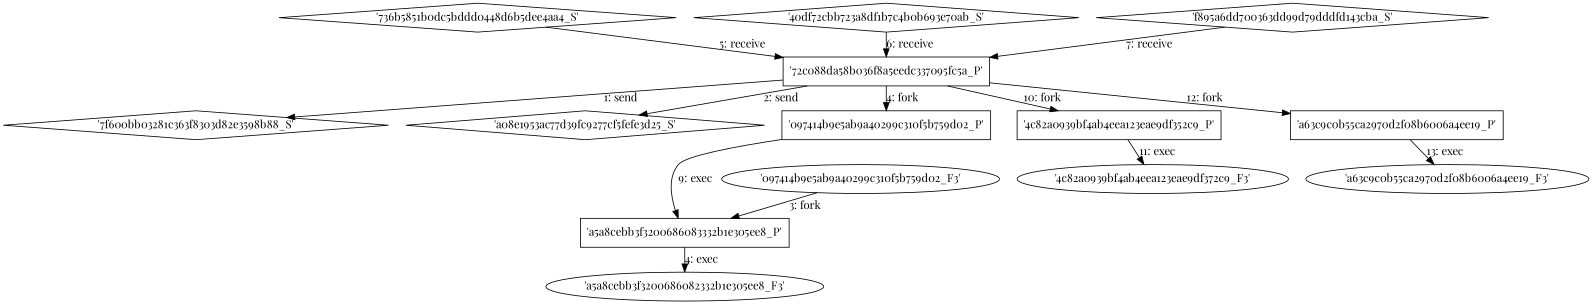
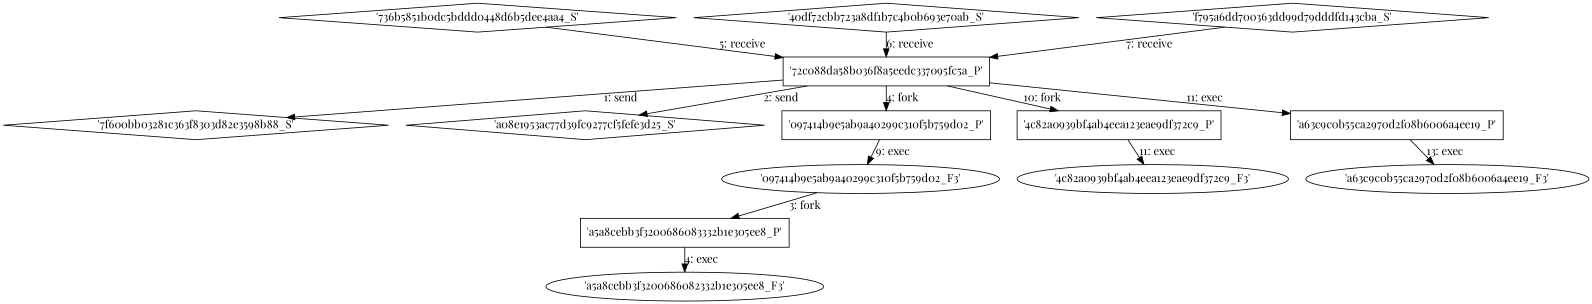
node "'f895a6dd700363dd99d79dddfd143cba_S'": label "'f895a6dd700363dd99d79dddfd143cba_S'" -> "'f795a6dd700363dd99d79dddfd143cba_S'"
edge "'72c088da58b036f8a5eedc337095fc5a_P'" -> "'a63c9c0b55ca2970d2f08b6006a4ee19_P'": label "12: fork" -> "11: exec"
node "'4c82a0939bf4ab4eea123eae9df352c9_P'": label "'4c82a0939bf4ab4eea123eae9df352c9_P'" -> "'4c82a0939bf4ab4eea123eae9df372c9_P'"
edge "'097414b9e5ab9a40299c310f5b759d02_P'" -> "'a5a8cebb3f3200686083332b1e305ee8_P'": now "'097414b9e5ab9a40299c310f5b759d02_P'" -> "'097414b9e5ab9a40299c310f5b759d02_F3'"
